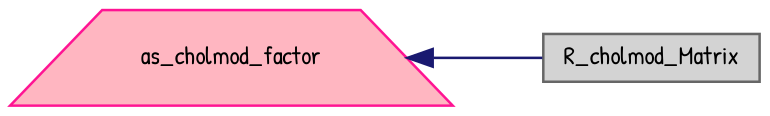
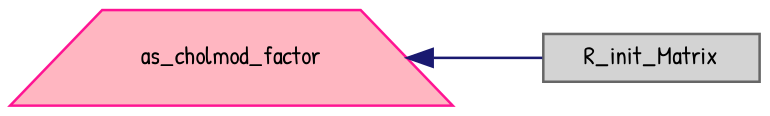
node "R_cholmod_Matrix": label "R_cholmod_Matrix" -> "R_init_Matrix"
